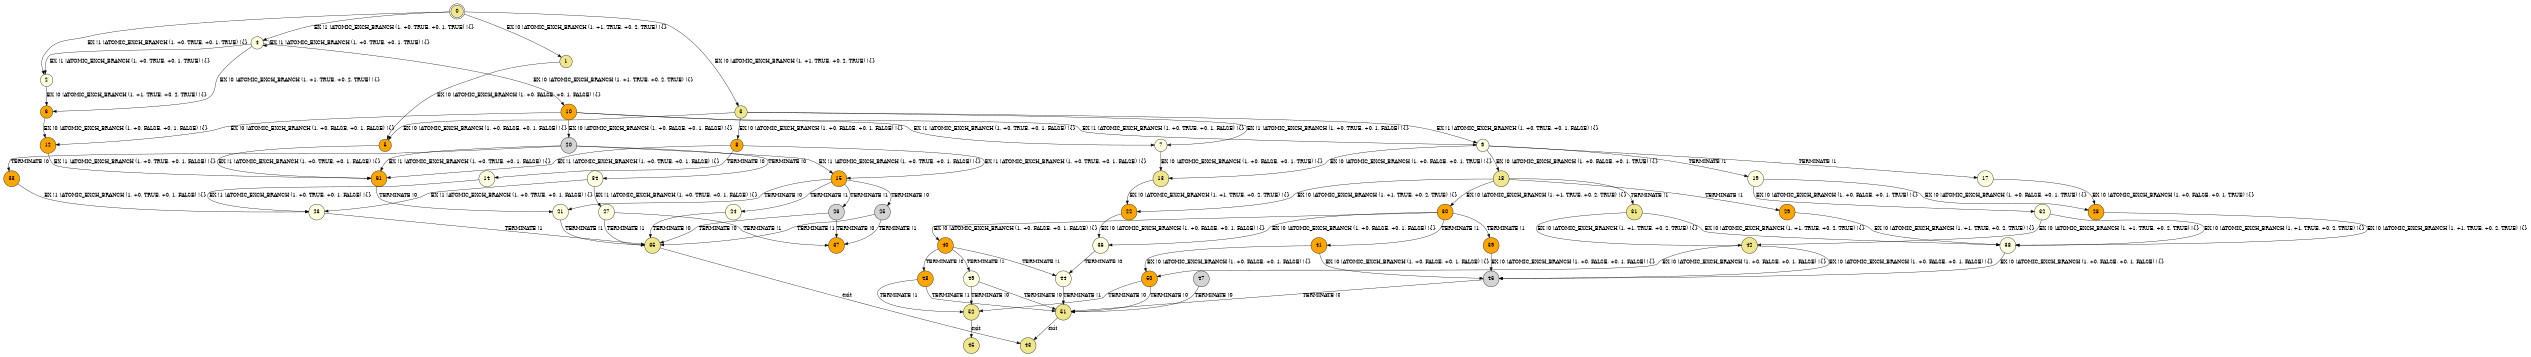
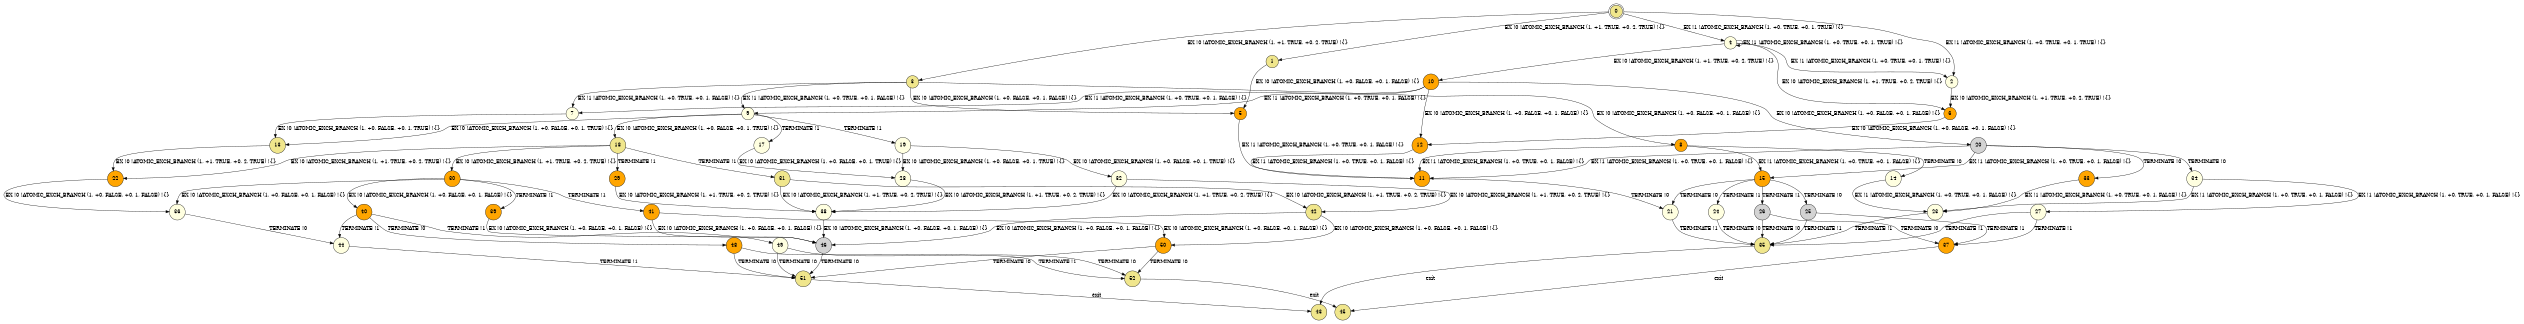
node "61": label "61" -> "11"
node "28": fillcolor orange -> lightyellow
node "47": removed
edge "37" -> "45": added, label "exit"
edge "48" -> "51": label "TERMINATE !1" -> "TERMINATE !0"
